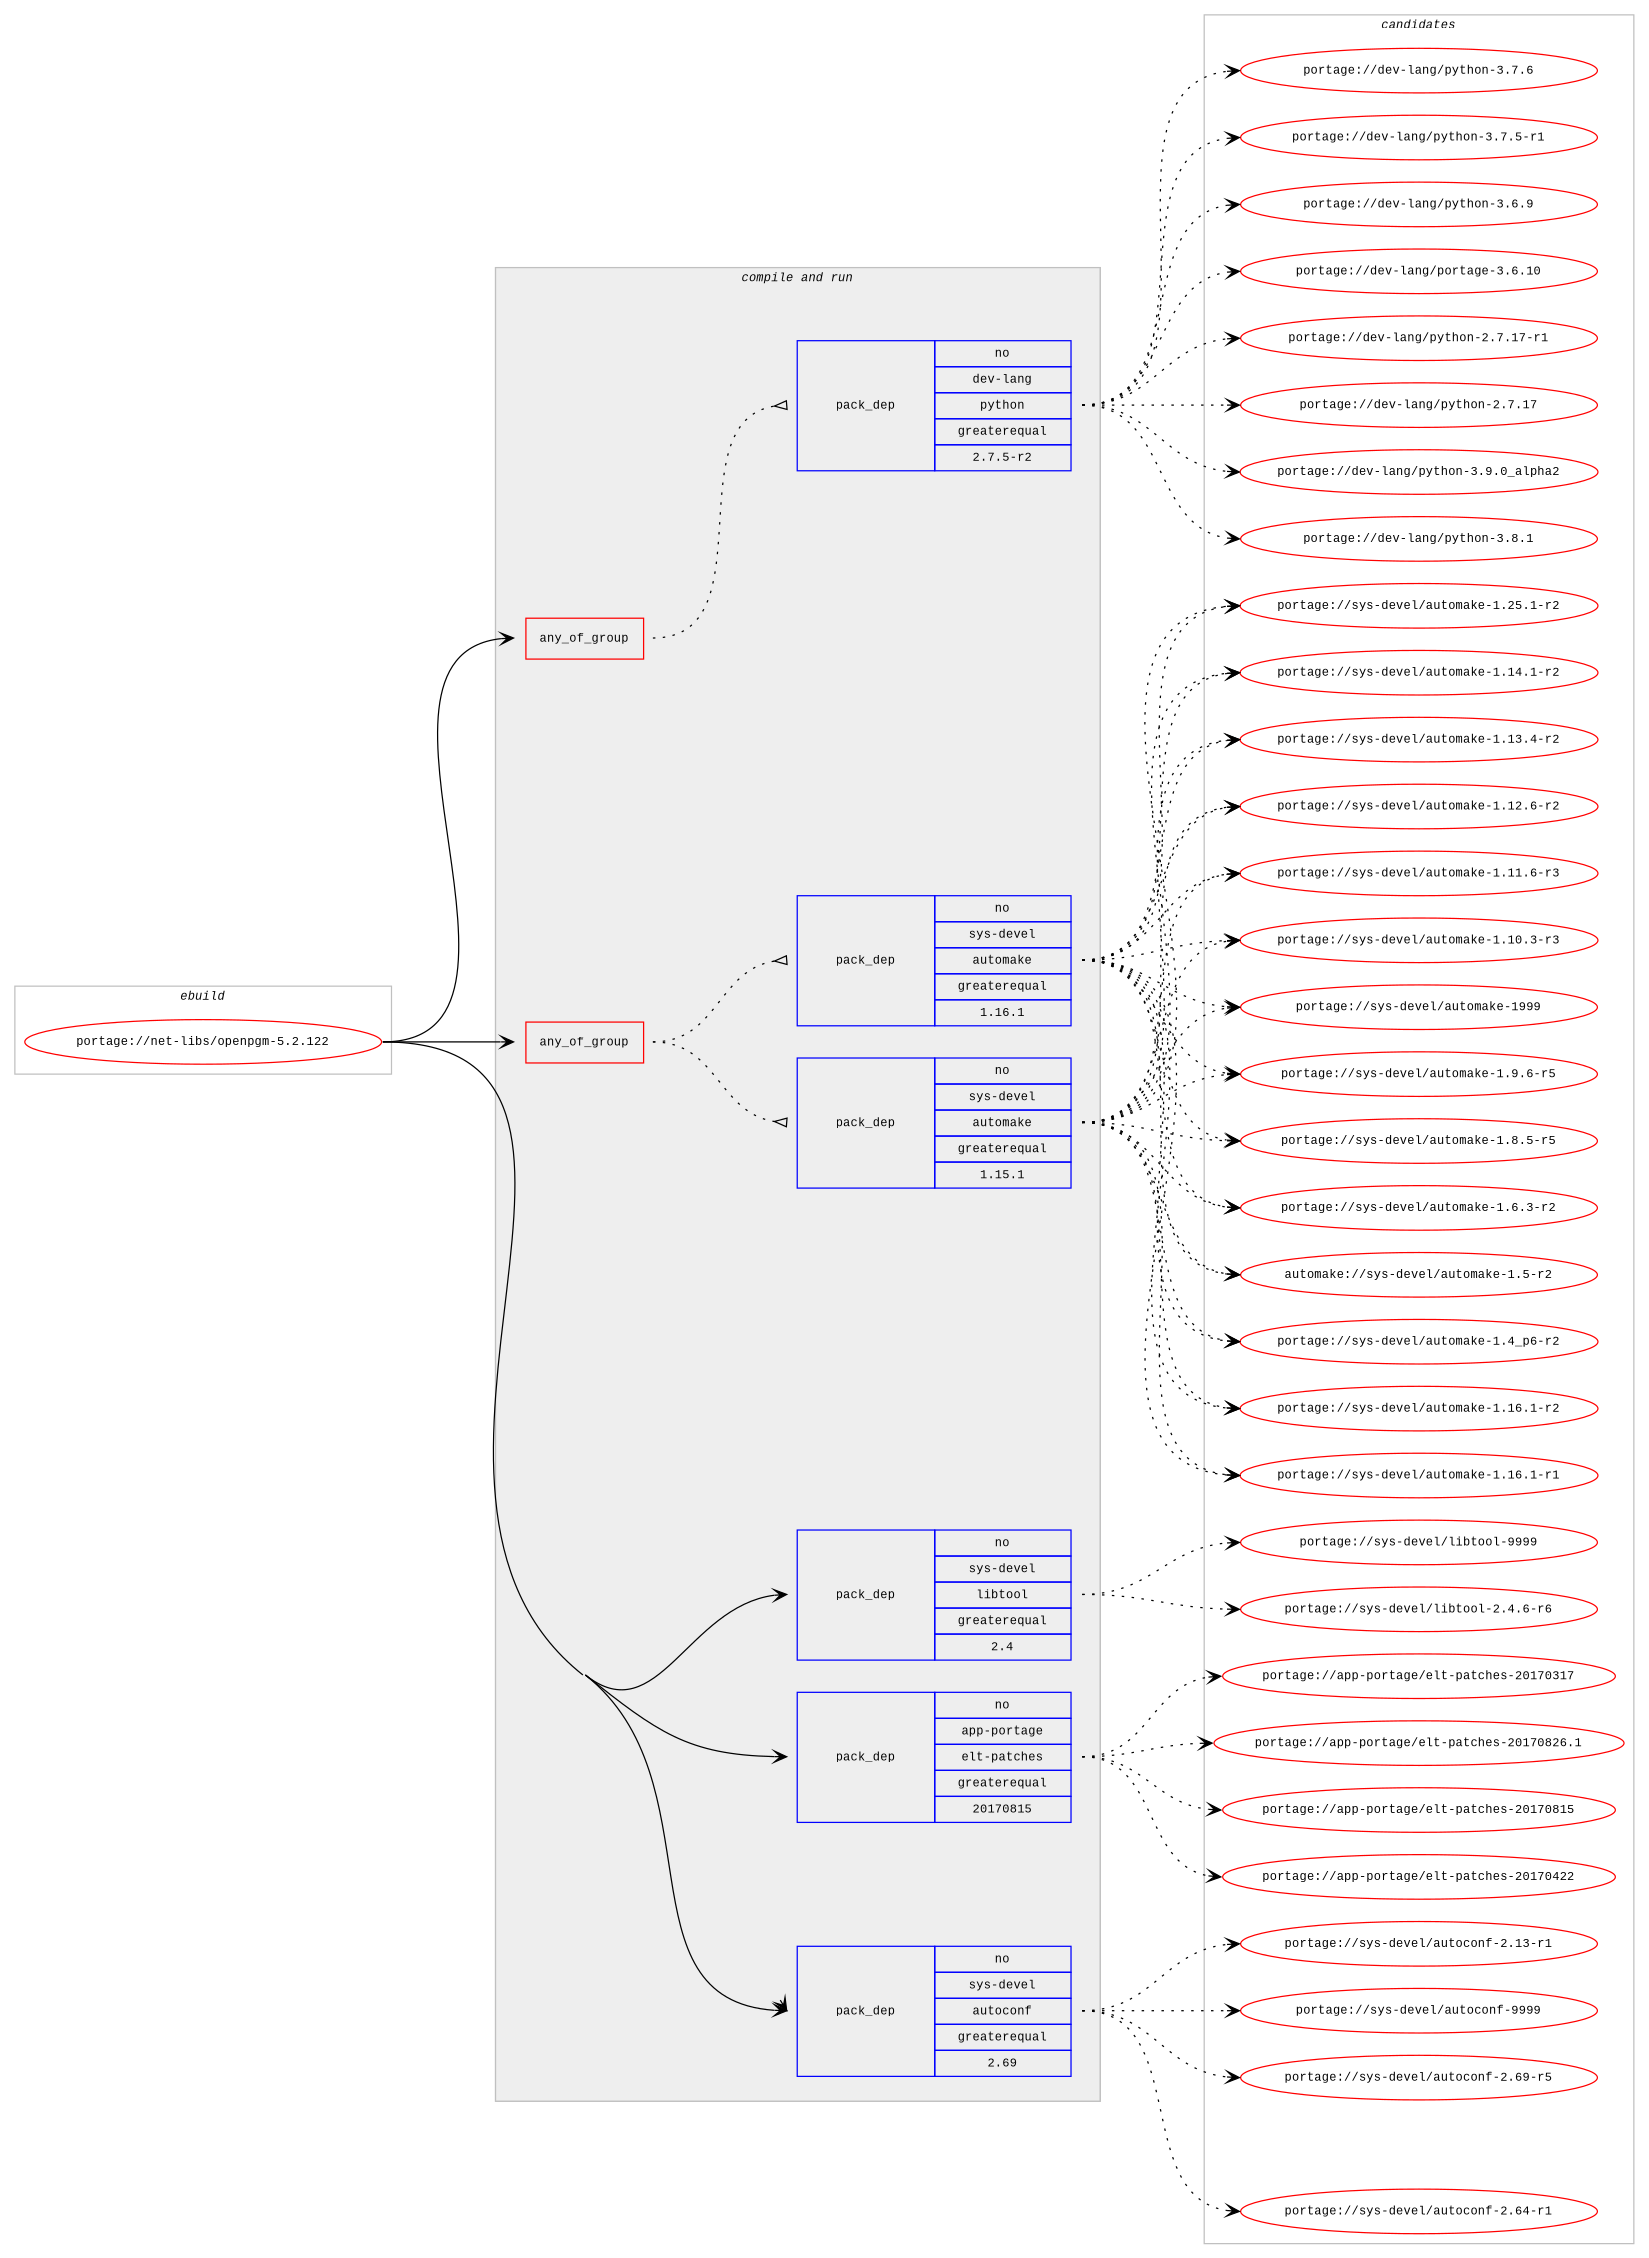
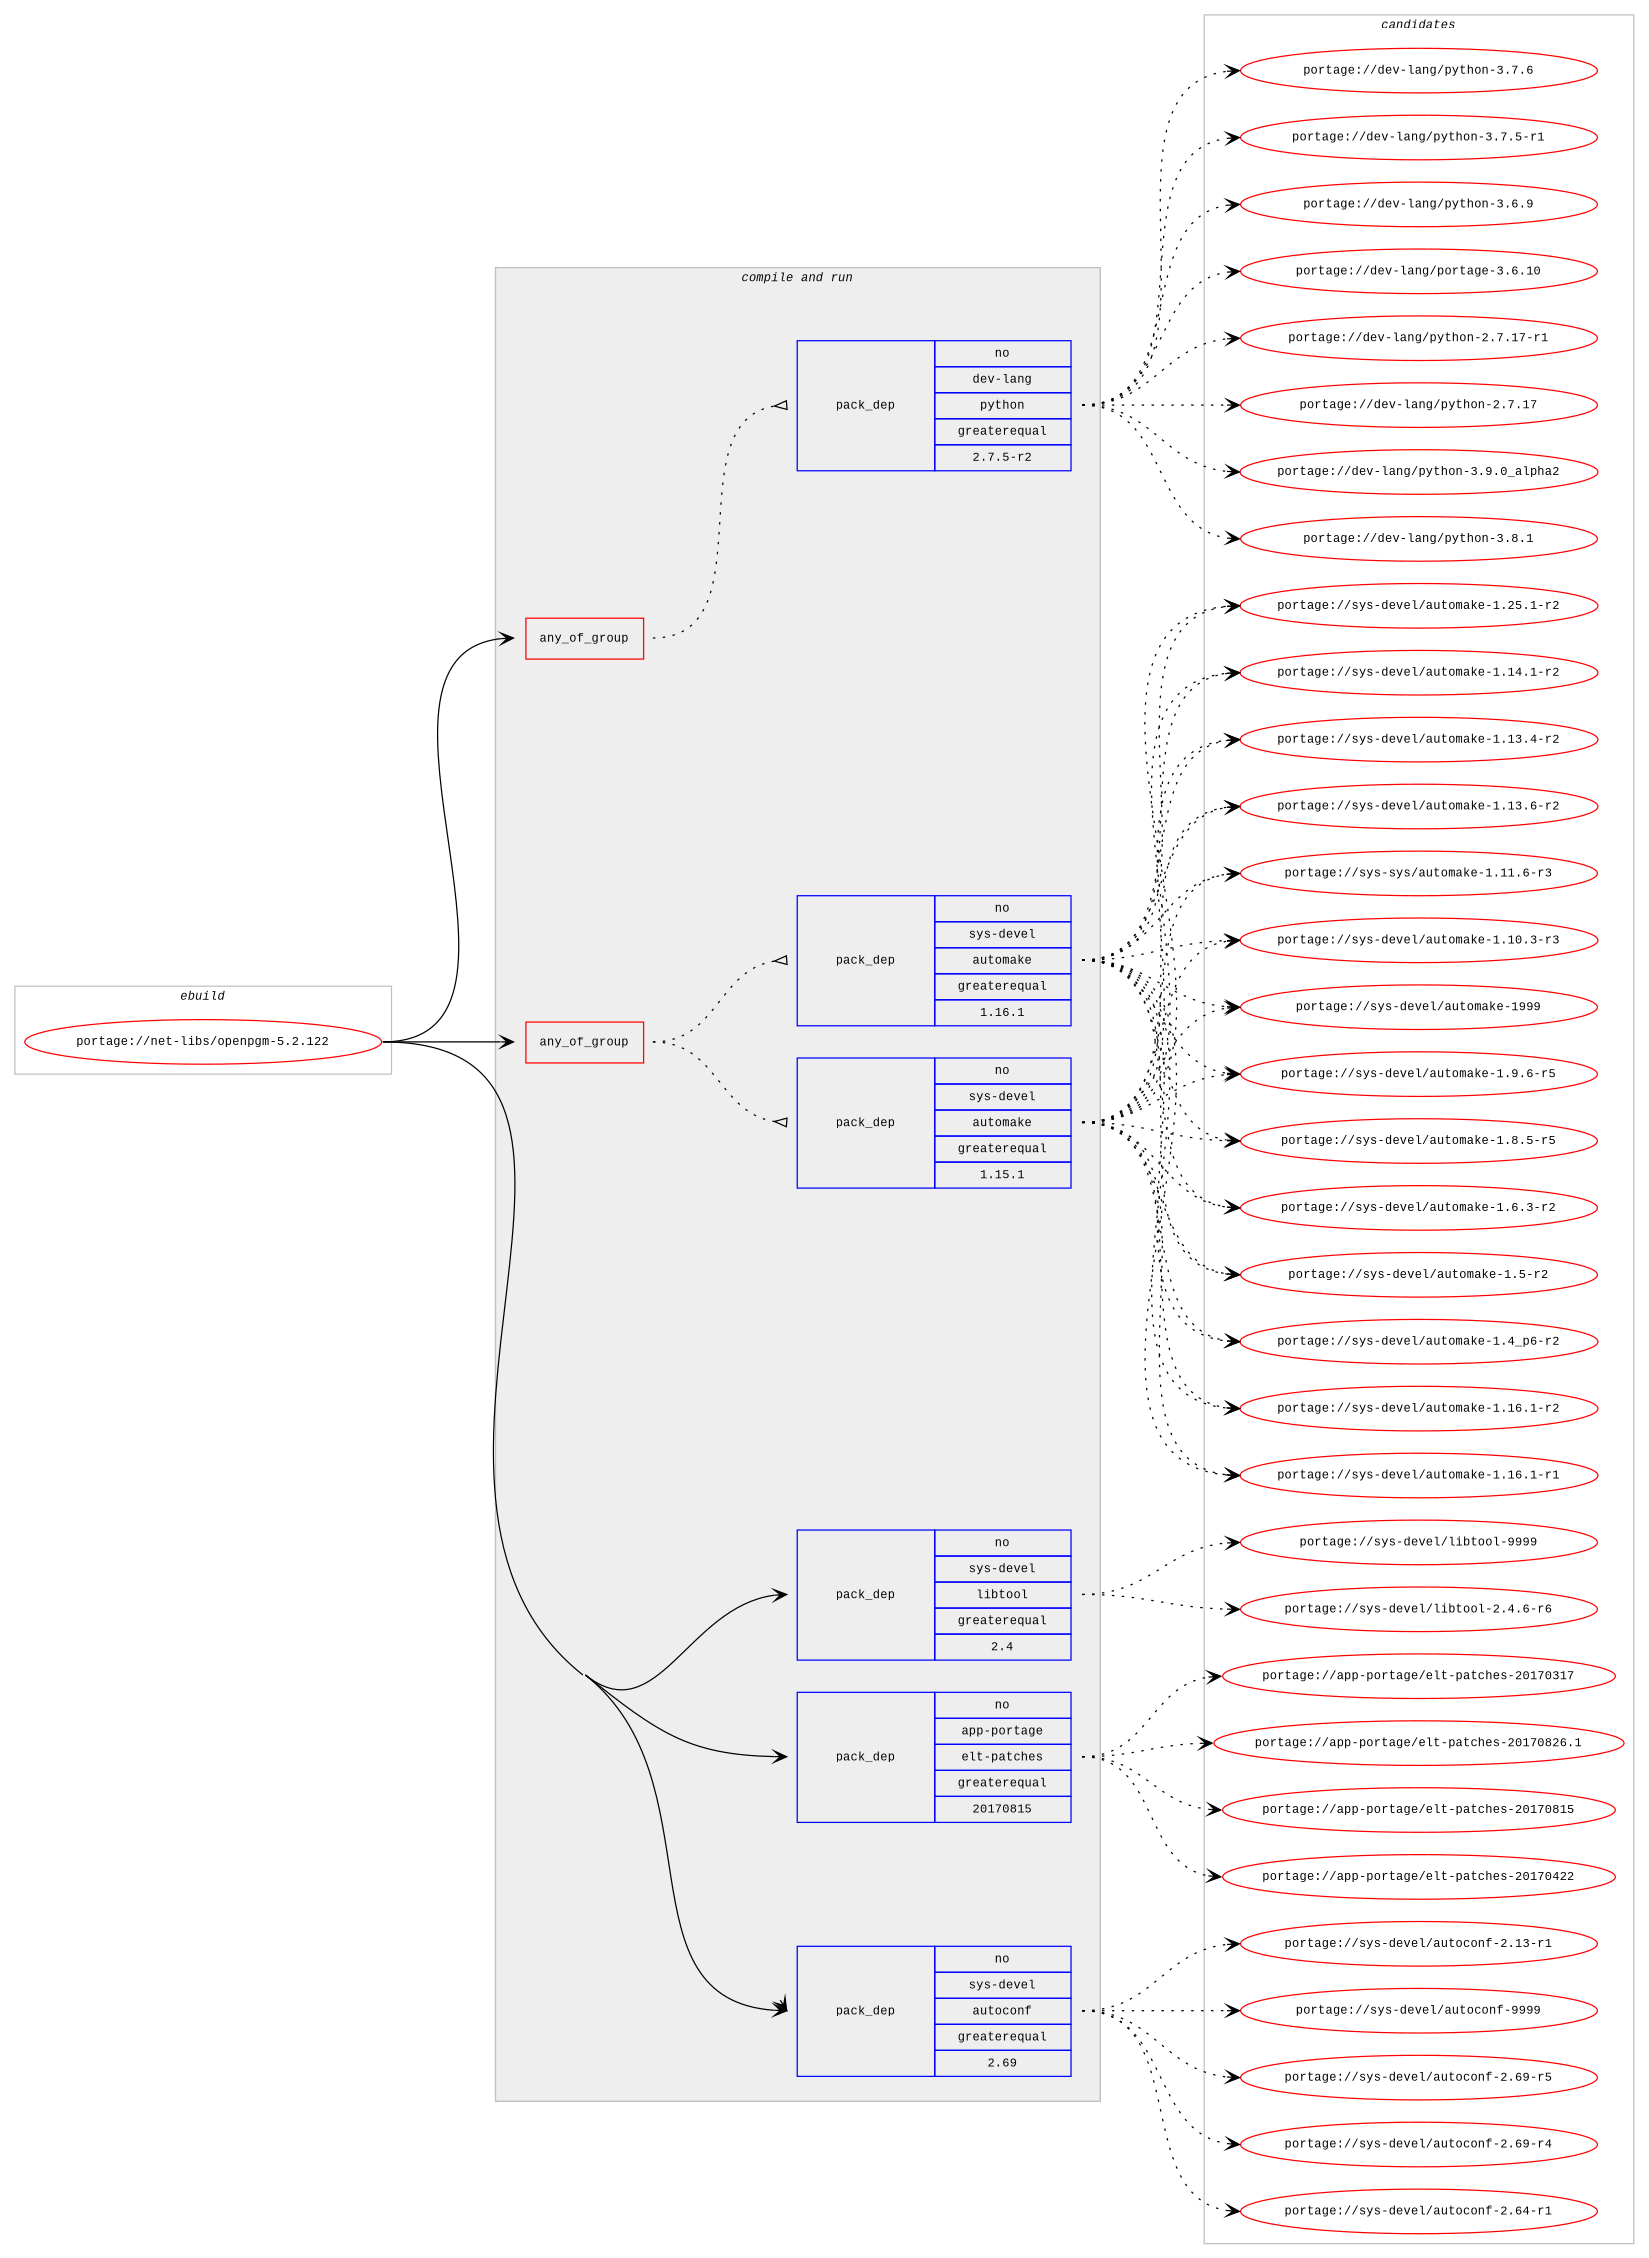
node "portage://sys-devel/automake-1.12.6-r2": label "portage://sys-devel/automake-1.12.6-r2" -> "portage://sys-devel/automake-1.13.6-r2"
node "portage://sys-devel/automake-1.11.6-r3": label "portage://sys-devel/automake-1.11.6-r3" -> "portage://sys-sys/automake-1.11.6-r3"
node "automake://sys-devel/automake-1.5-r2": label "automake://sys-devel/automake-1.5-r2" -> "portage://sys-devel/automake-1.5-r2"
node "portage://sys-devel/autoconf-2.69-r4": added
